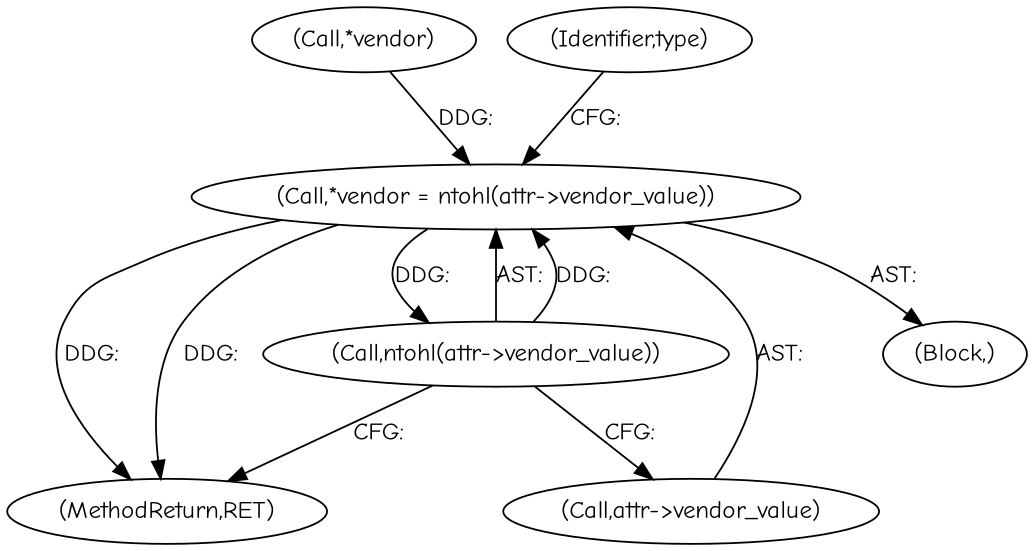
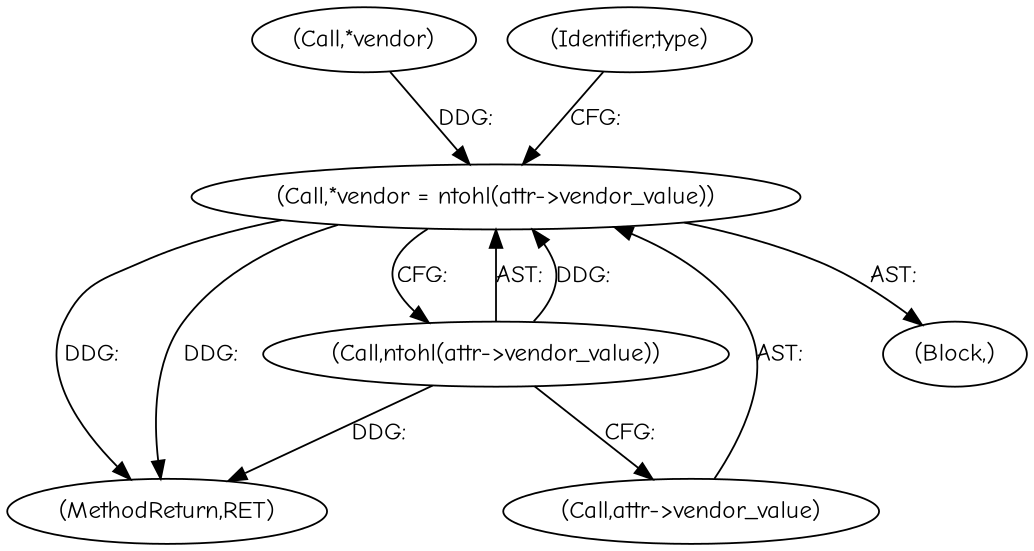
edge "(Call,*vendor = ntohl(attr->vendor_value))" -> "(Call,ntohl(attr->vendor_value))": label "DDG: " -> "CFG: "
edge "(Call,ntohl(attr->vendor_value))" -> "(MethodReturn,RET)": label "CFG: " -> "DDG: "
